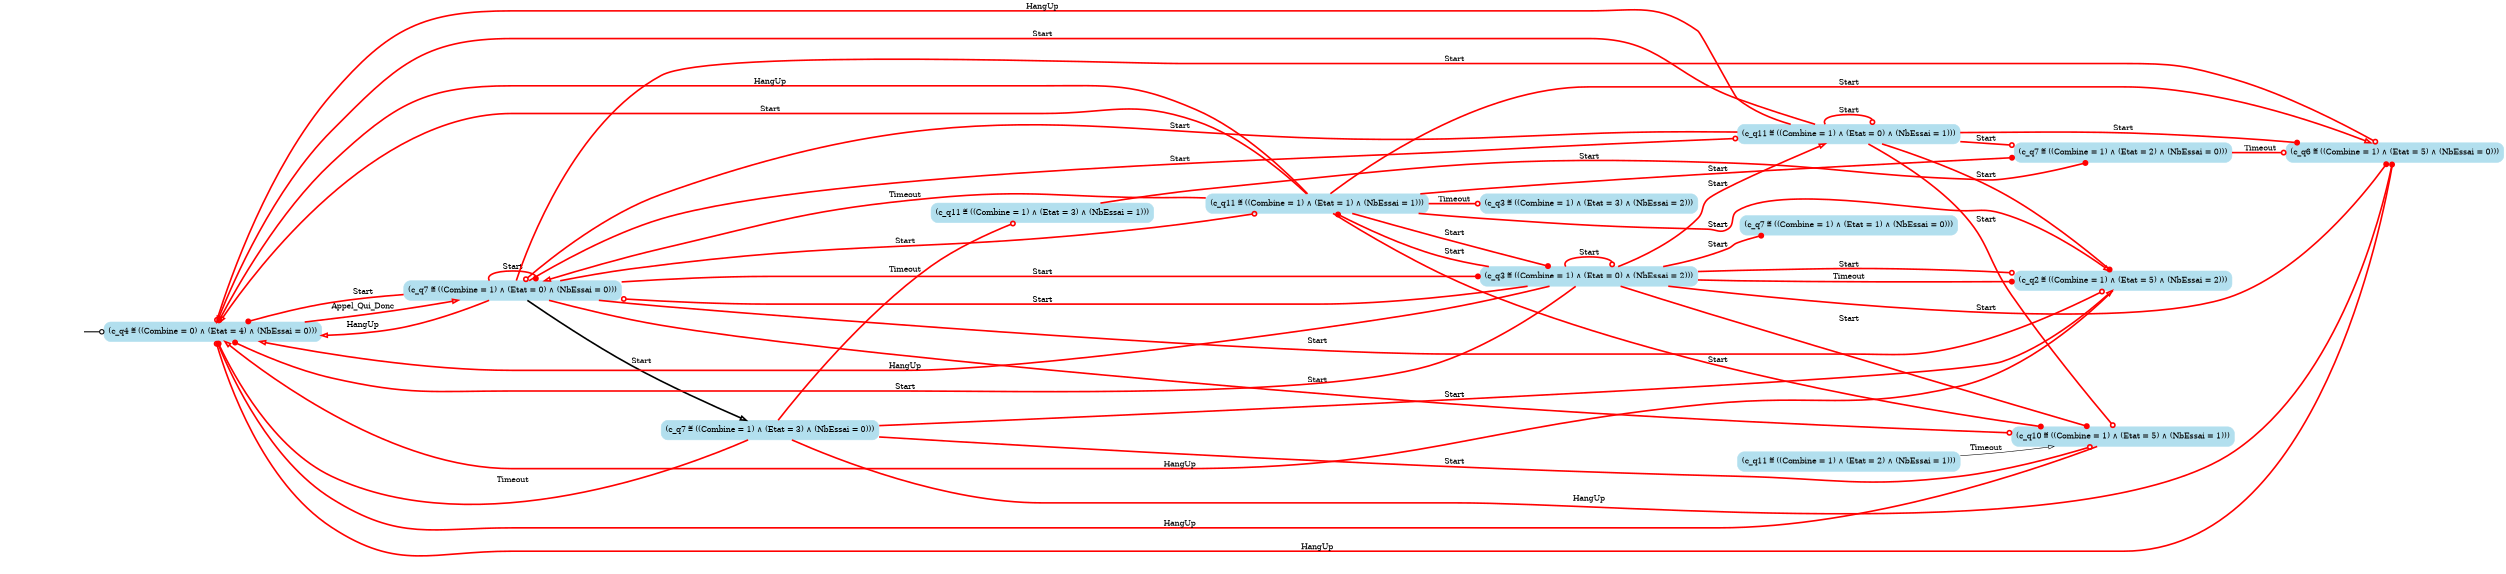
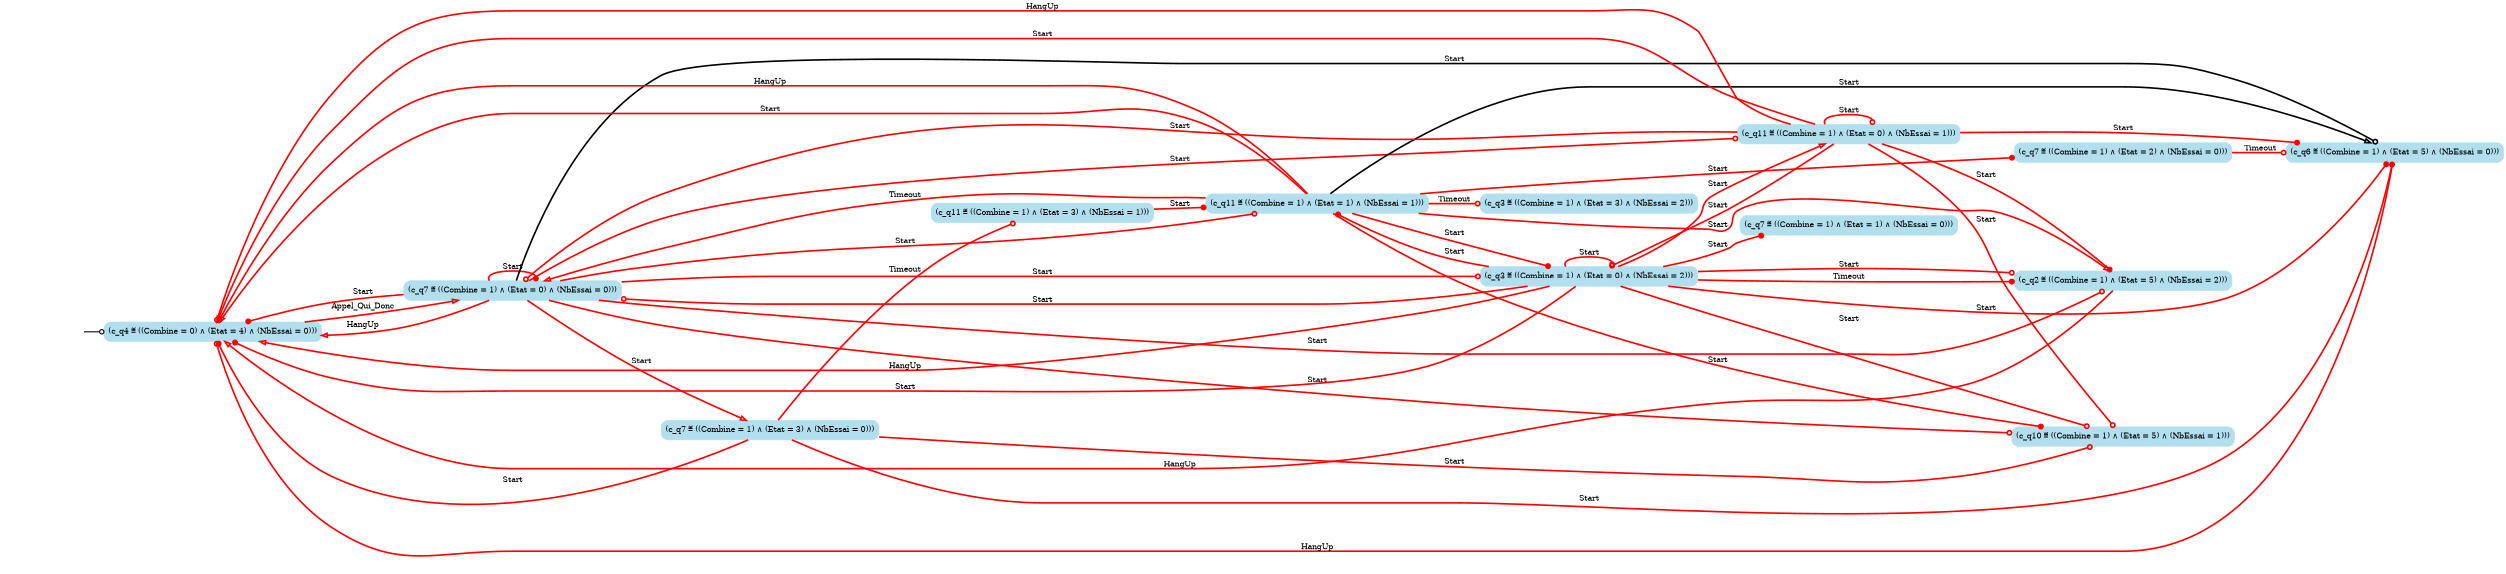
edge "(c_q7 ≝ ((Combine = 1) ∧ (Etat = 0) ∧ (NbEssai = 0)))" -> "(c_q6 ≝ ((Combine = 1) ∧ (Etat = 5) ∧ (NbEssai = 0)))": color red -> black
edge "(c_q11 ≝ ((Combine = 1) ∧ (Etat = 1) ∧ (NbEssai = 1)))" -> "(c_q6 ≝ ((Combine = 1) ∧ (Etat = 5) ∧ (NbEssai = 0)))": color red -> black
edge "(c_q11 ≝ ((Combine = 1) ∧ (Etat = 0) ∧ (NbEssai = 1)))" -> "(c_q7 ≝ ((Combine = 1) ∧ (Etat = 2) ∧ (NbEssai = 0)))": now "(c_q11 ≝ ((Combine = 1) ∧ (Etat = 0) ∧ (NbEssai = 1)))" -> "(c_q3 ≝ ((Combine = 1) ∧ (Etat = 0) ∧ (NbEssai = 2)))"
edge "(c_q11 ≝ ((Combine = 1) ∧ (Etat = 3) ∧ (NbEssai = 1)))" -> "(c_q7 ≝ ((Combine = 1) ∧ (Etat = 2) ∧ (NbEssai = 0)))": now "(c_q11 ≝ ((Combine = 1) ∧ (Etat = 3) ∧ (NbEssai = 1)))" -> "(c_q11 ≝ ((Combine = 1) ∧ (Etat = 1) ∧ (NbEssai = 1)))"
edge "(c_q7 ≝ ((Combine = 1) ∧ (Etat = 0) ∧ (NbEssai = 0)))" -> "(c_q3 ≝ ((Combine = 1) ∧ (Etat = 0) ∧ (NbEssai = 2)))": arrowhead dot -> odot
edge "(c_q3 ≝ ((Combine = 1) ∧ (Etat = 0) ∧ (NbEssai = 2)))" -> "(c_q10 ≝ ((Combine = 1) ∧ (Etat = 5) ∧ (NbEssai = 1)))": arrowhead dot -> odot
edge "(c_q7 ≝ ((Combine = 1) ∧ (Etat = 0) ∧ (NbEssai = 0)))" -> "(c_q7 ≝ ((Combine = 1) ∧ (Etat = 3) ∧ (NbEssai = 0)))": color black -> red
edge "(c_q7 ≝ ((Combine = 1) ∧ (Etat = 3) ∧ (NbEssai = 0)))" -> "(c_q2 ≝ ((Combine = 1) ∧ (Etat = 5) ∧ (NbEssai = 2)))": removed, label "Start"
node "(c_q11 ≝ ((Combine = 1) ∧ (Etat = 2) ∧ (NbEssai = 1)))": removed
edge "(c_q7 ≝ ((Combine = 1) ∧ (Etat = 3) ∧ (NbEssai = 0)))" -> "(c_q4 ≝ ((Combine = 0) ∧ (Etat = 4) ∧ (NbEssai = 0)))": label "Timeout" -> "Start"
edge "(c_q7 ≝ ((Combine = 1) ∧ (Etat = 3) ∧ (NbEssai = 0)))" -> "(c_q6 ≝ ((Combine = 1) ∧ (Etat = 5) ∧ (NbEssai = 0)))": label "HangUp" -> "Start"
edge "(c_q10 ≝ ((Combine = 1) ∧ (Etat = 5) ∧ (NbEssai = 1)))" -> "(c_q4 ≝ ((Combine = 0) ∧ (Etat = 4) ∧ (NbEssai = 0)))": removed, label "HangUp"
